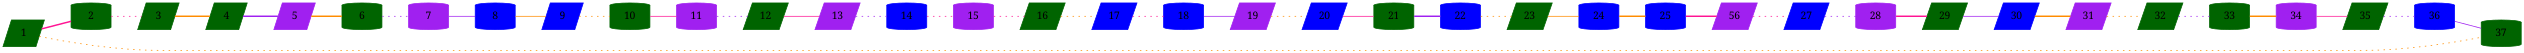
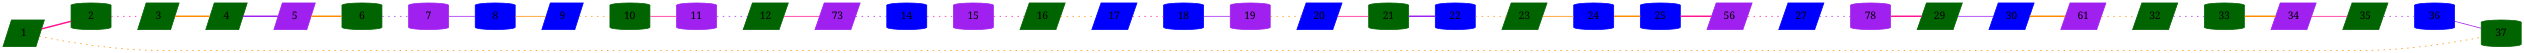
node "13": label "13" -> "73"
node "19": shape parallelogram -> cylinder
node "28": label "28" -> "78"
node "31": label "31" -> "61"
node "34": shape cylinder -> parallelogram
